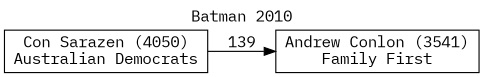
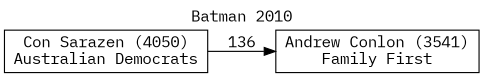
edge "Con Sarazen (4050) Australian Democrats" -> "Andrew Conlon (3541) Family First": label "139" -> "136"
